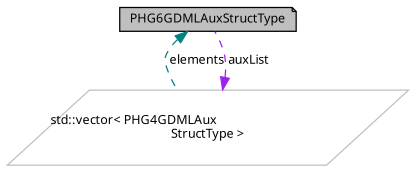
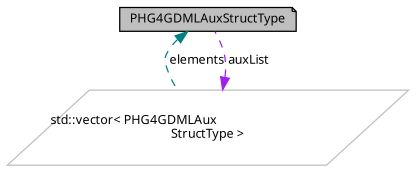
node "PHG6GDMLAuxStructType": label "PHG6GDMLAuxStructType" -> "PHG4GDMLAuxStructType"
